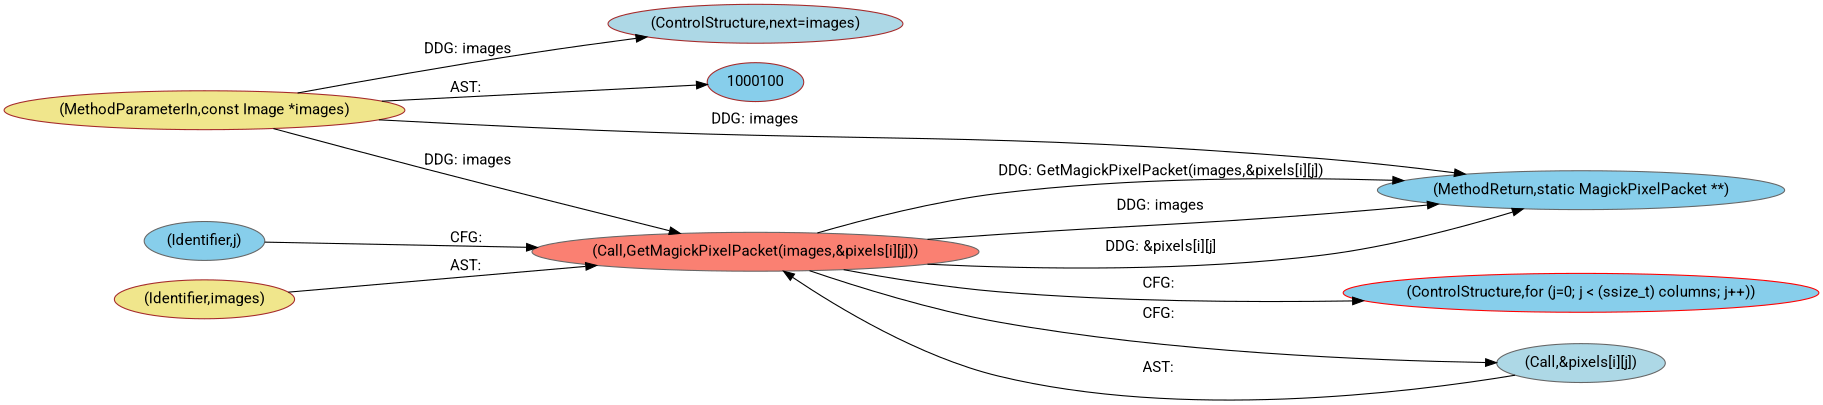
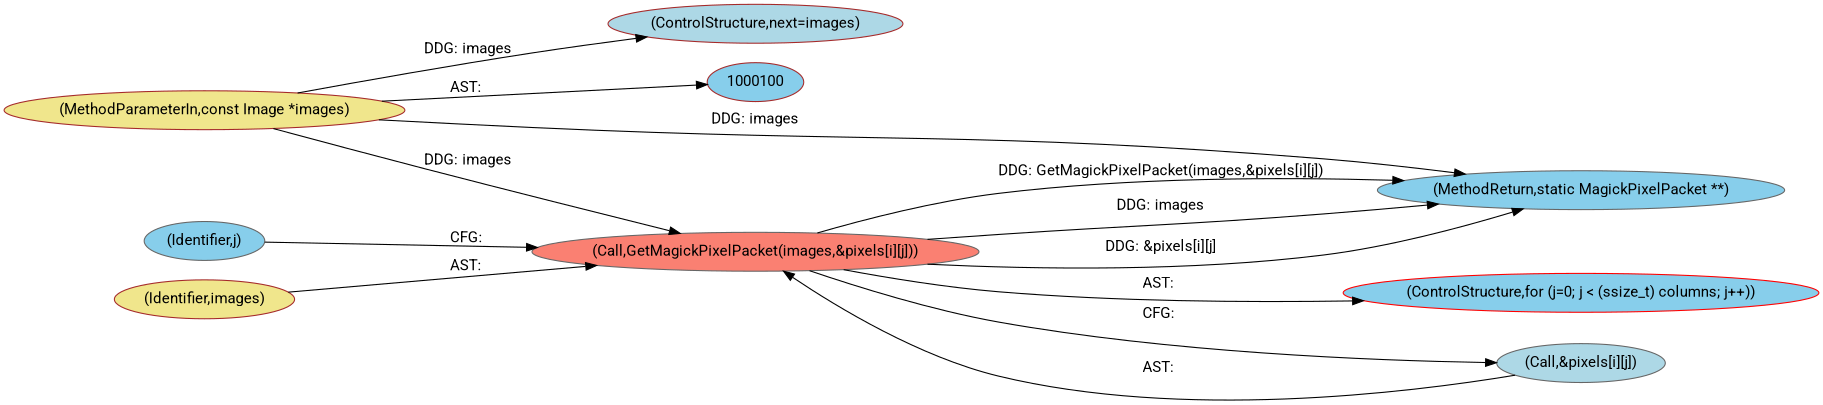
edge "(Call,GetMagickPixelPacket(images,&pixels[i][j]))" -> "(ControlStructure,for (j=0; j < (ssize_t) columns; j++))": label "CFG: " -> "AST: "
